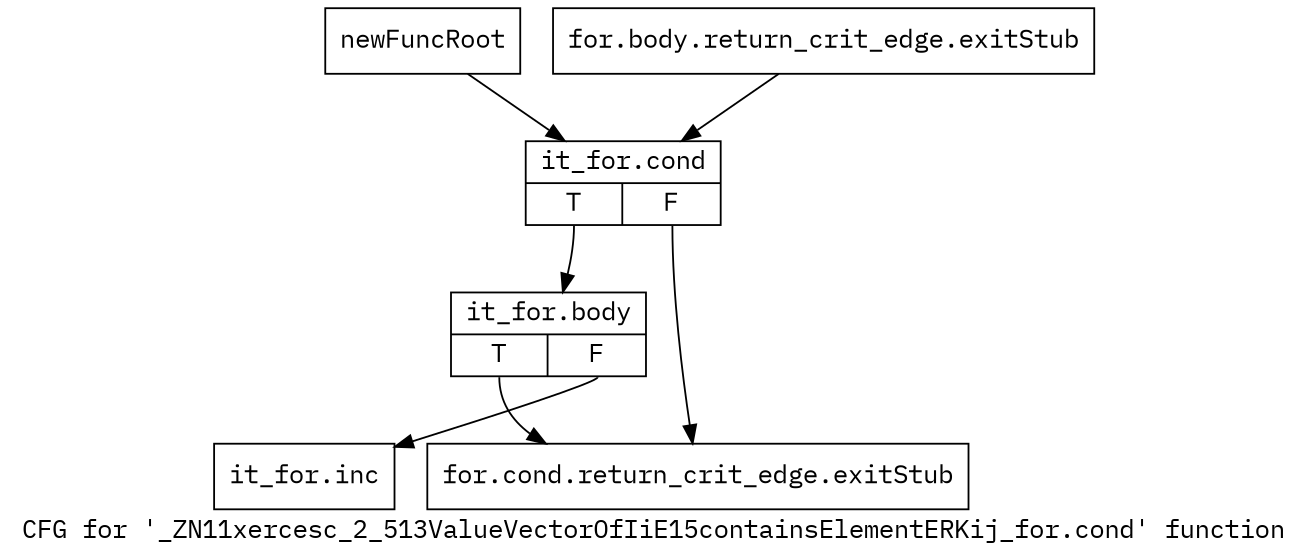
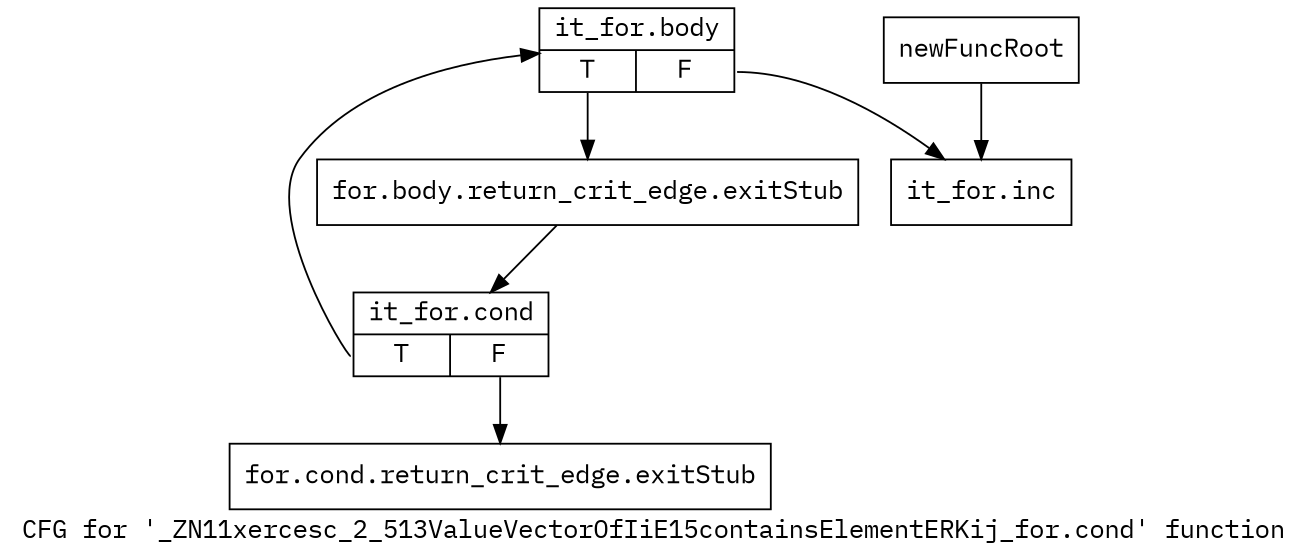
edge "newFuncRoot" -> "it_for.cond": now "newFuncRoot" -> "it_for.inc"
edge "it_for.body" -> "for.cond.return_crit_edge.exitStub": now "it_for.body" -> "for.body.return_crit_edge.exitStub"
